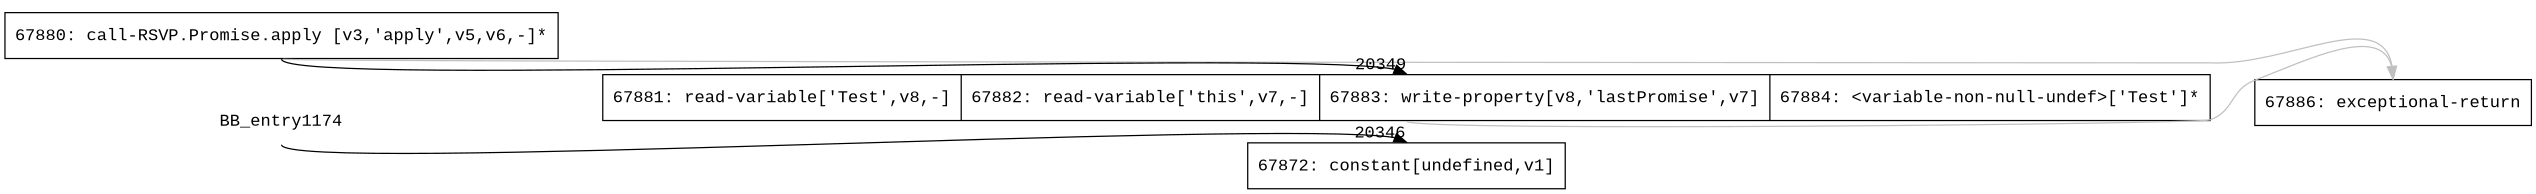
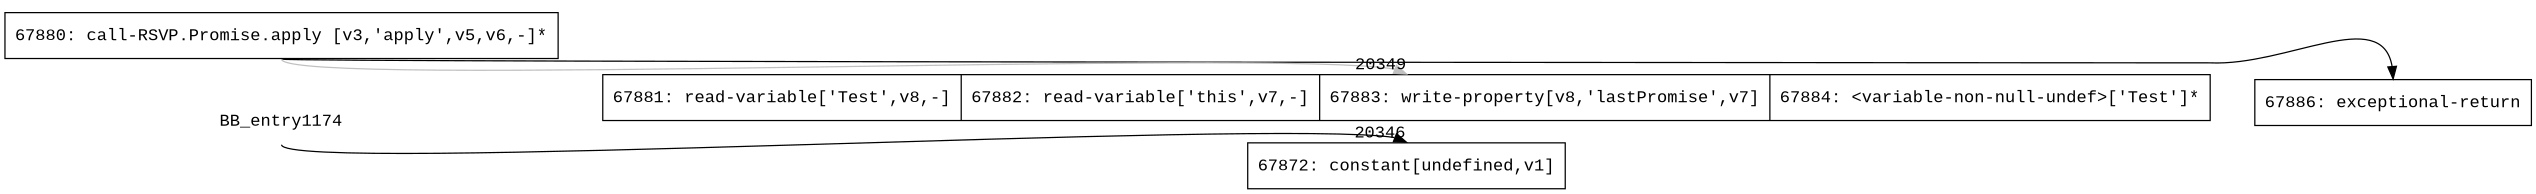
edge "67880: call-RSVP.Promise.apply [v3,'apply',v5,v6,-]*" -> "67886: exceptional-return": color gray -> black
edge "67880: call-RSVP.Promise.apply [v3,'apply',v5,v6,-]*" -> "67881: read-variable['Test',v8,-]": color black -> gray
edge "67881: read-variable['Test',v8,-]" -> "67886: exceptional-return": removed
